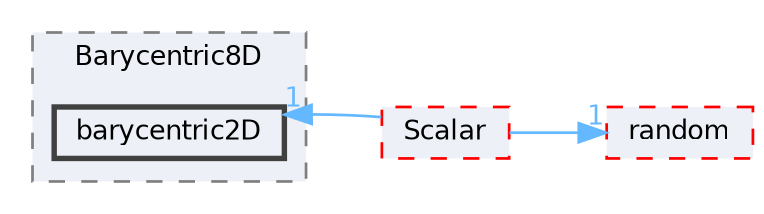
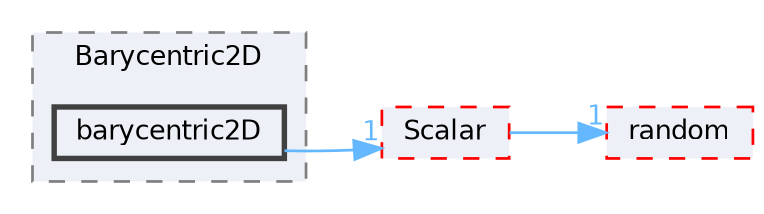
cluster "Barycentric8D": label "Barycentric8D" -> "Barycentric2D"
edge "Scalar" -> "barycentric2D": reversed
